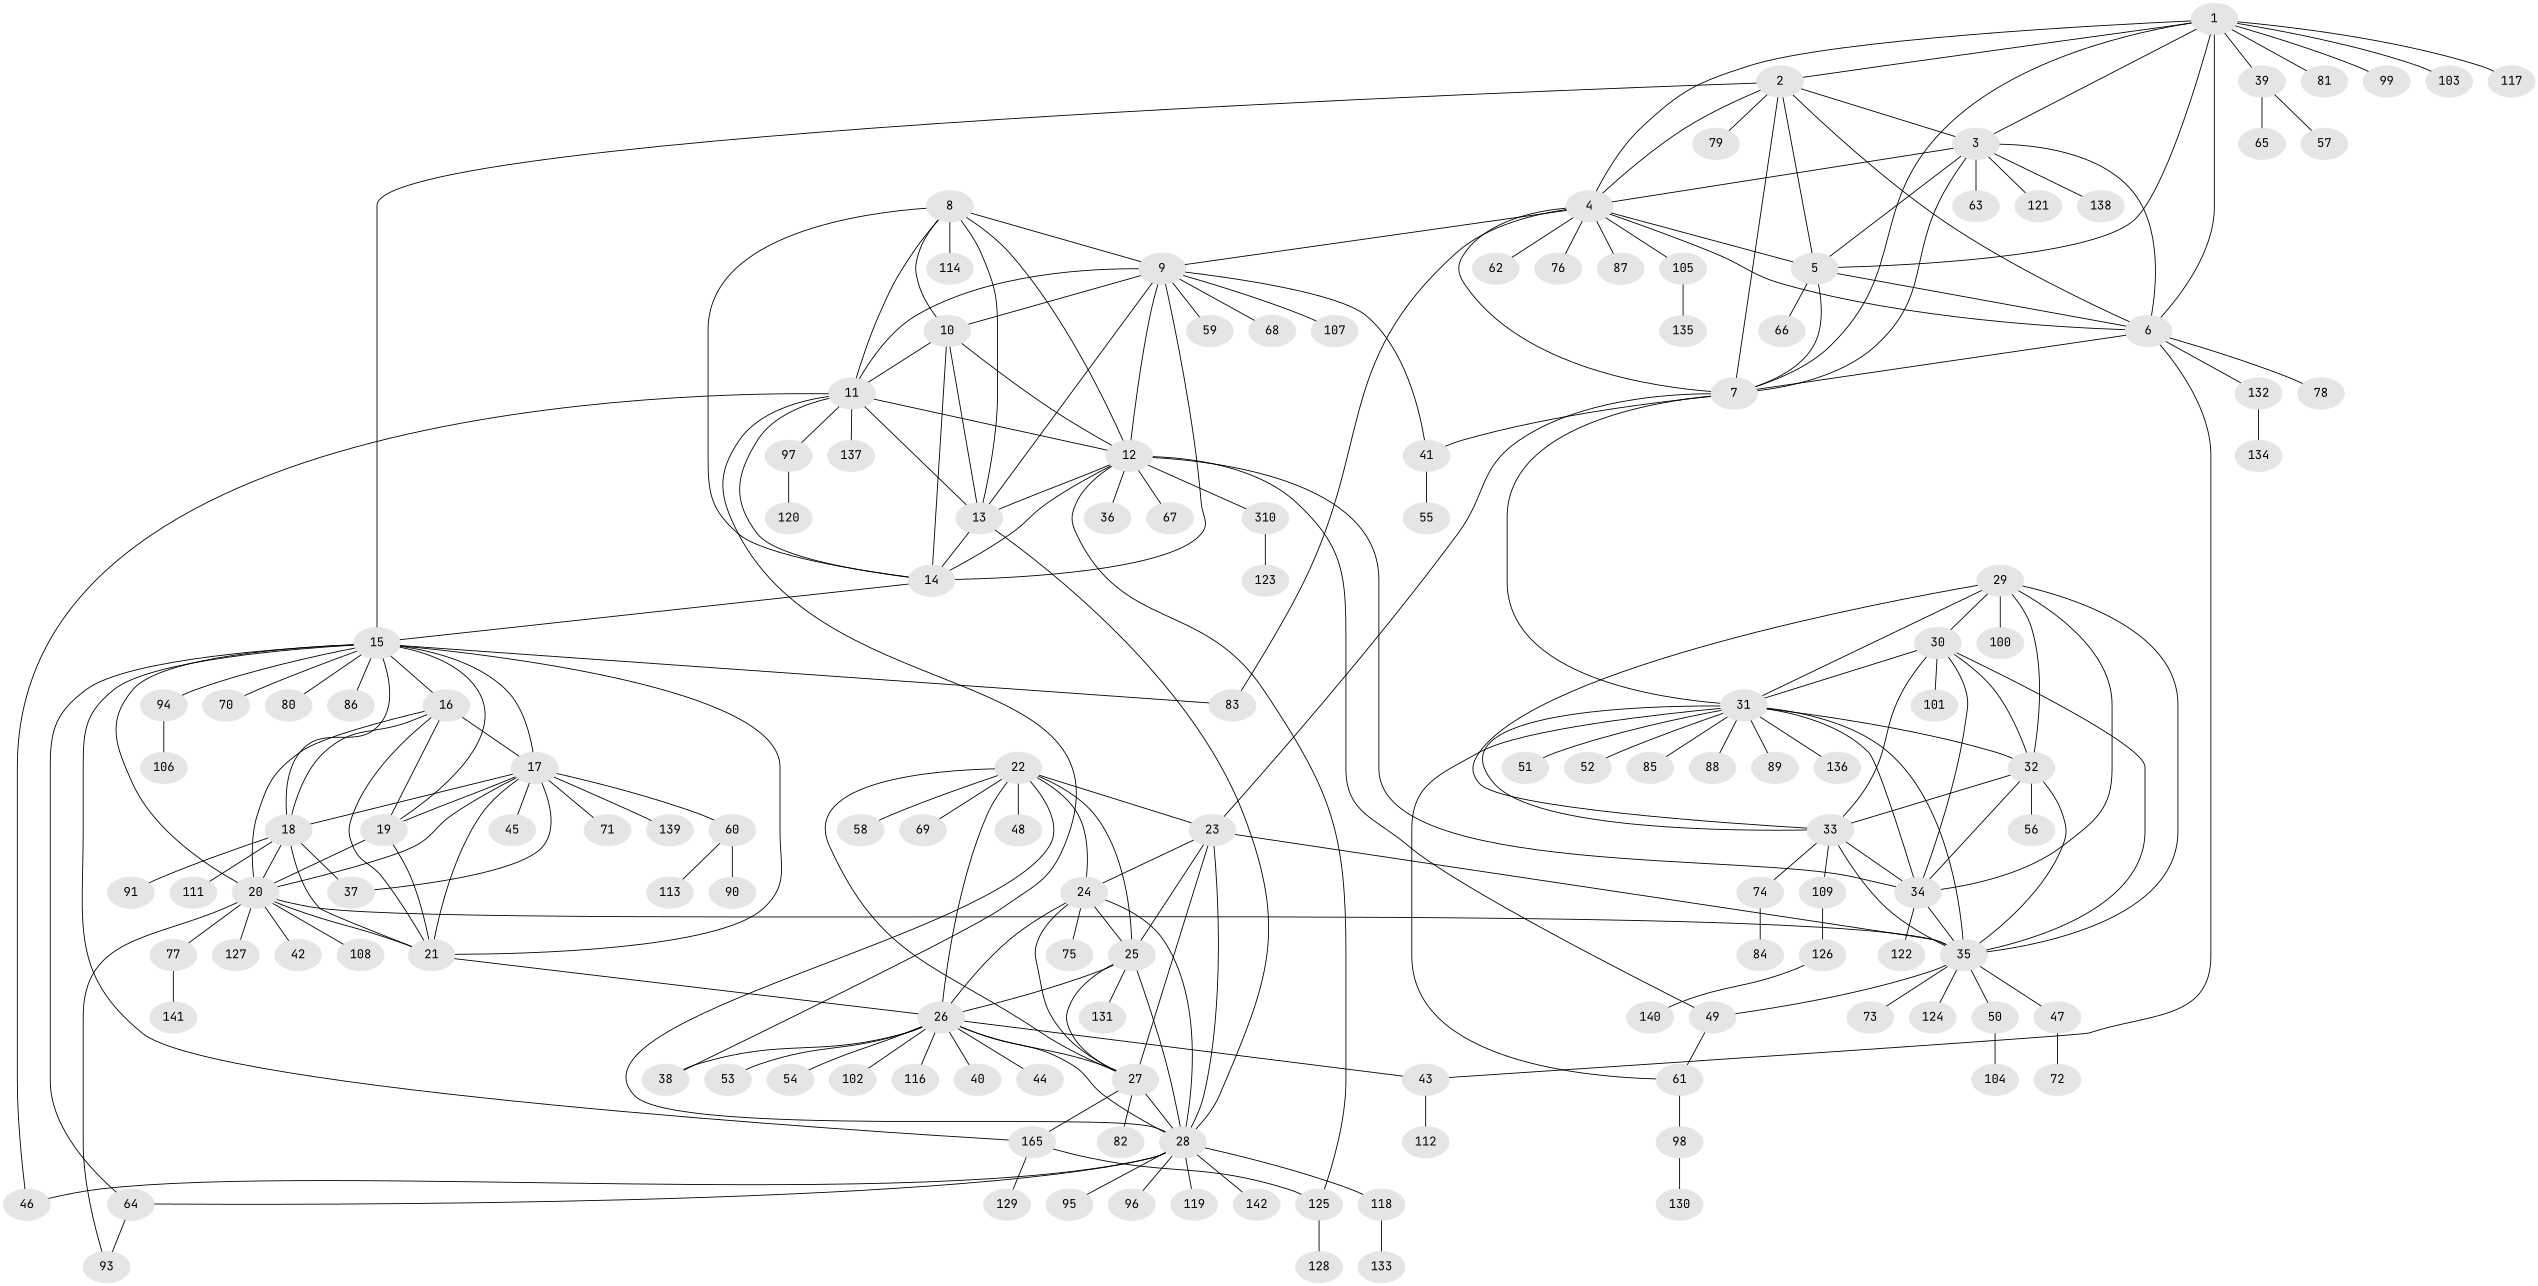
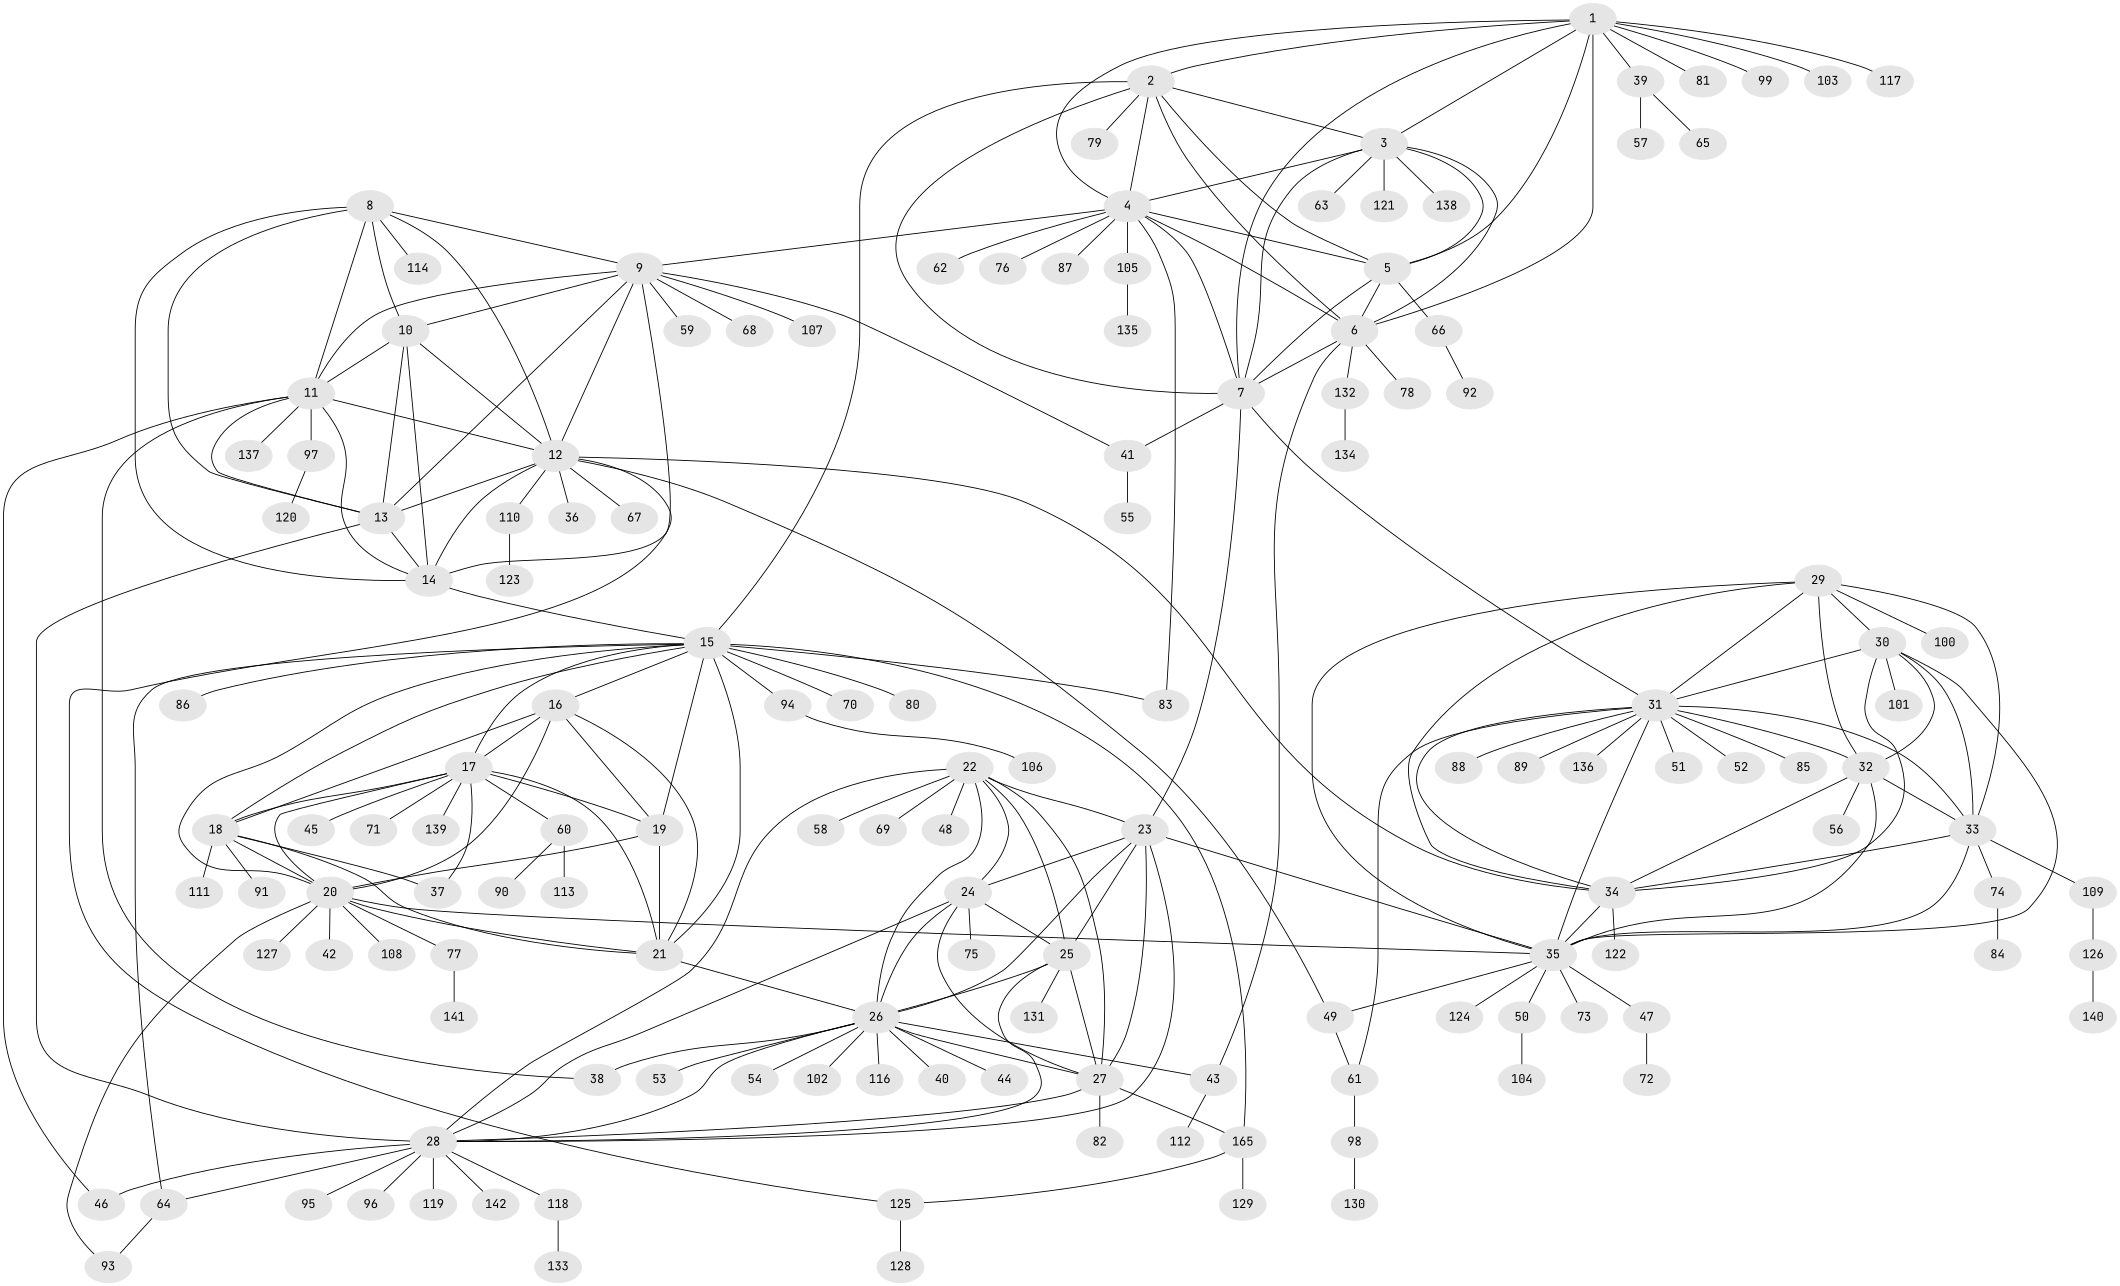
node "92": added
node "310": label "310" -> "110"
edge "23" -- "26": added
